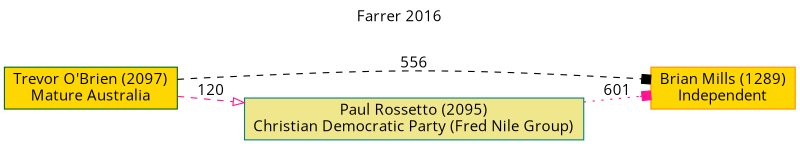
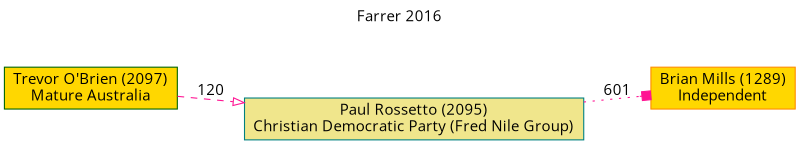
edge "Trevor O'Brien (2097) Mature Australia" -> "Brian Mills (1289) Independent": removed, label "556"
